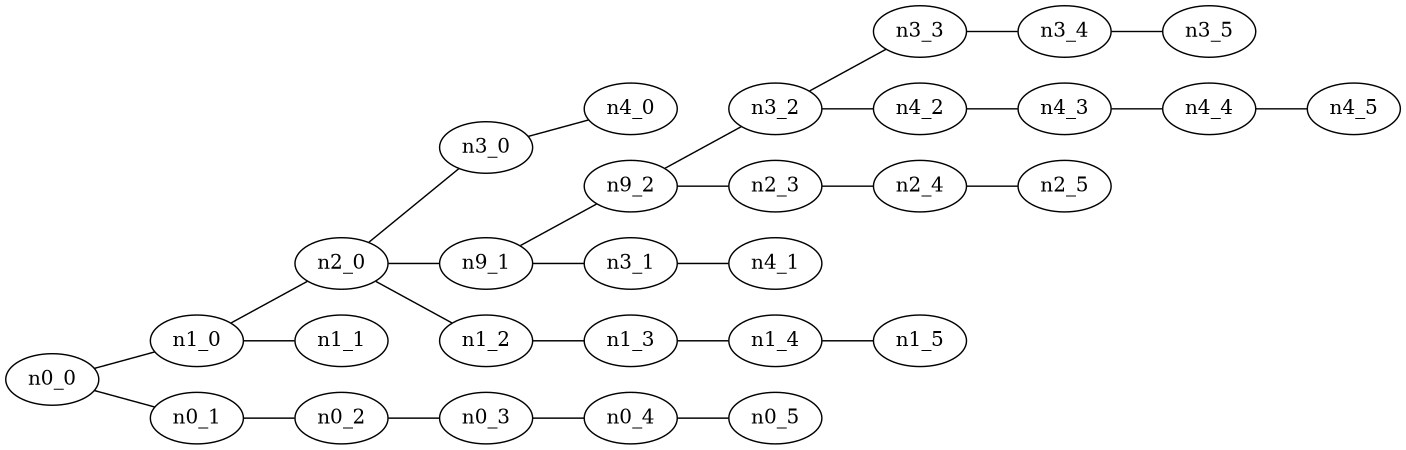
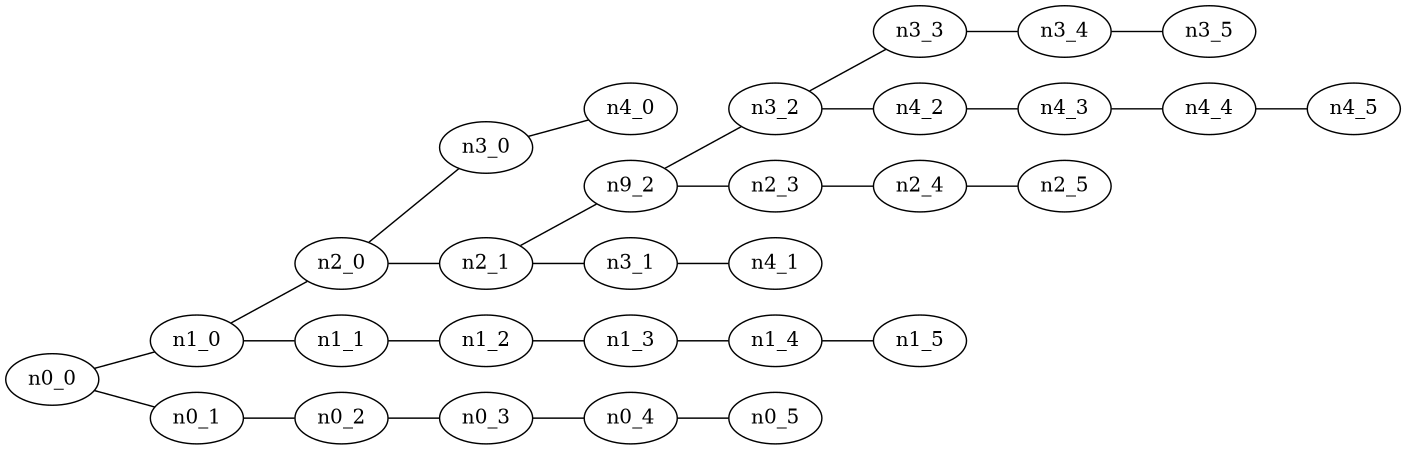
node "n9_1": label "n9_1" -> "n2_1"
edge "n2_0" -- "n1_2": now "n1_1" -- "n1_2"
